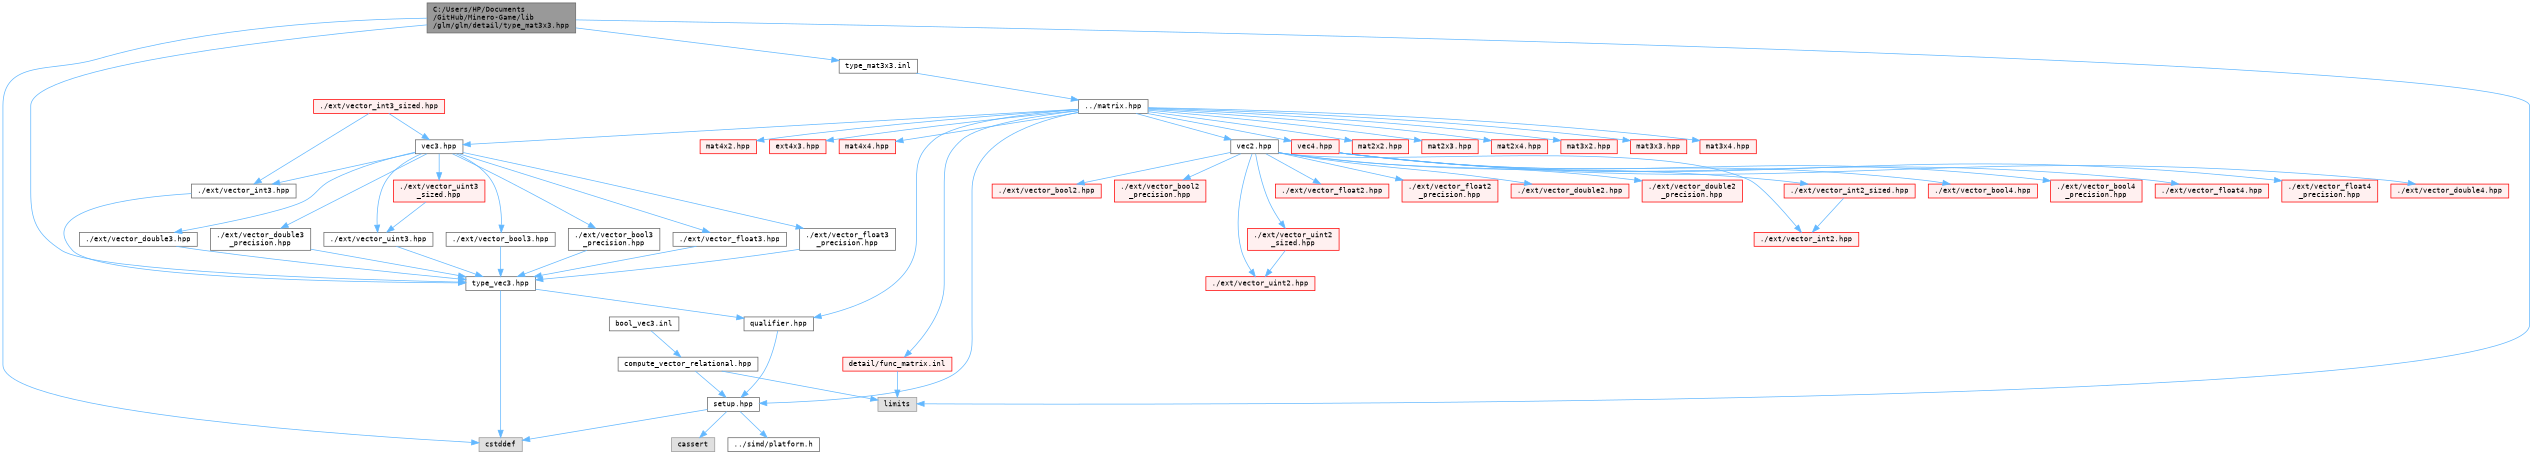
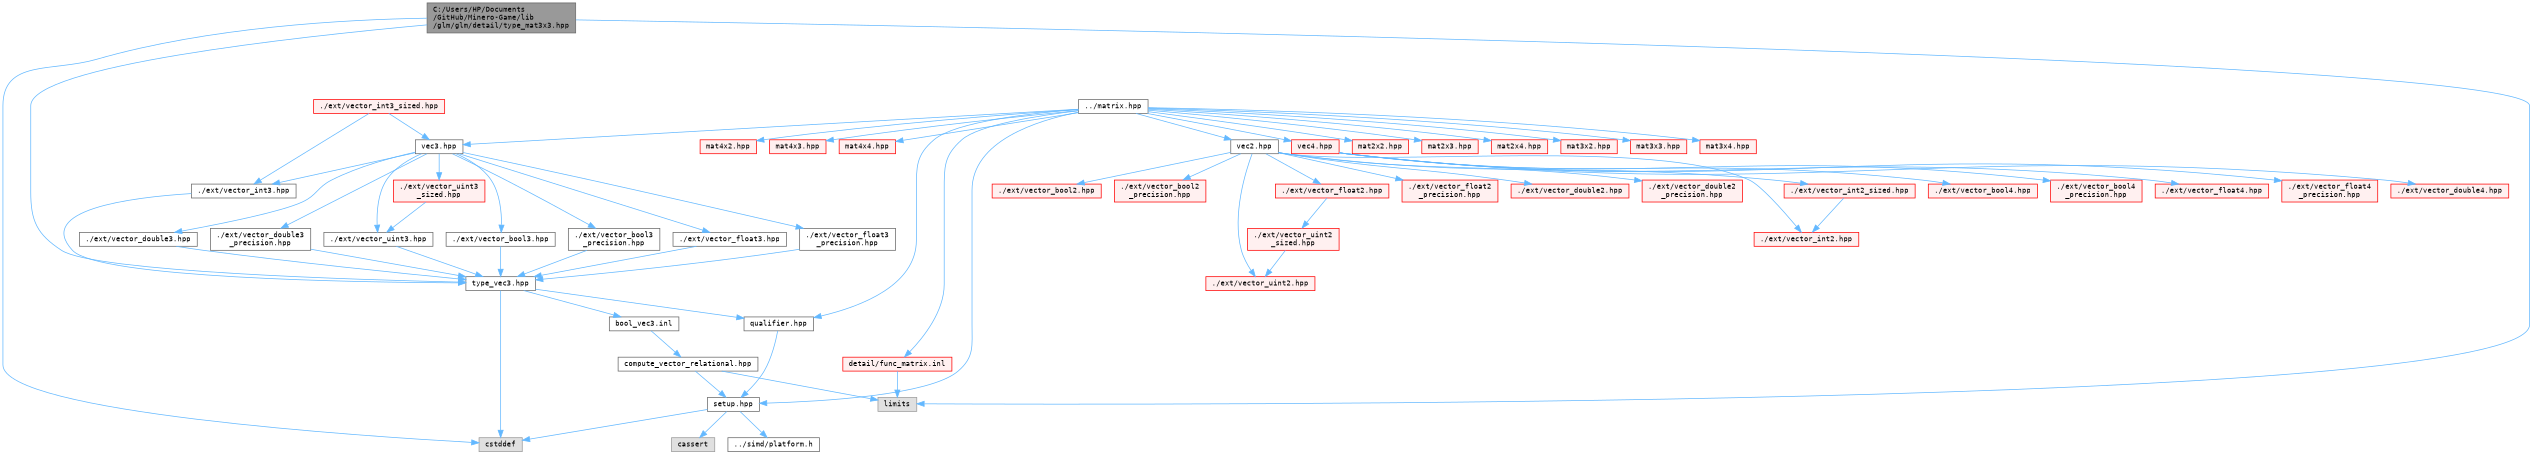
node "type_mat3x3.inl": removed
node "ext4x3.hpp": label "ext4x3.hpp" -> "mat4x3.hpp"
edge "vec2.hpp" -> "./ext/vector_uint2 _sized.hpp": now "./ext/vector_float2.hpp" -> "./ext/vector_uint2 _sized.hpp"
edge "type_vec3.hpp" -> "bool_vec3.inl": added
